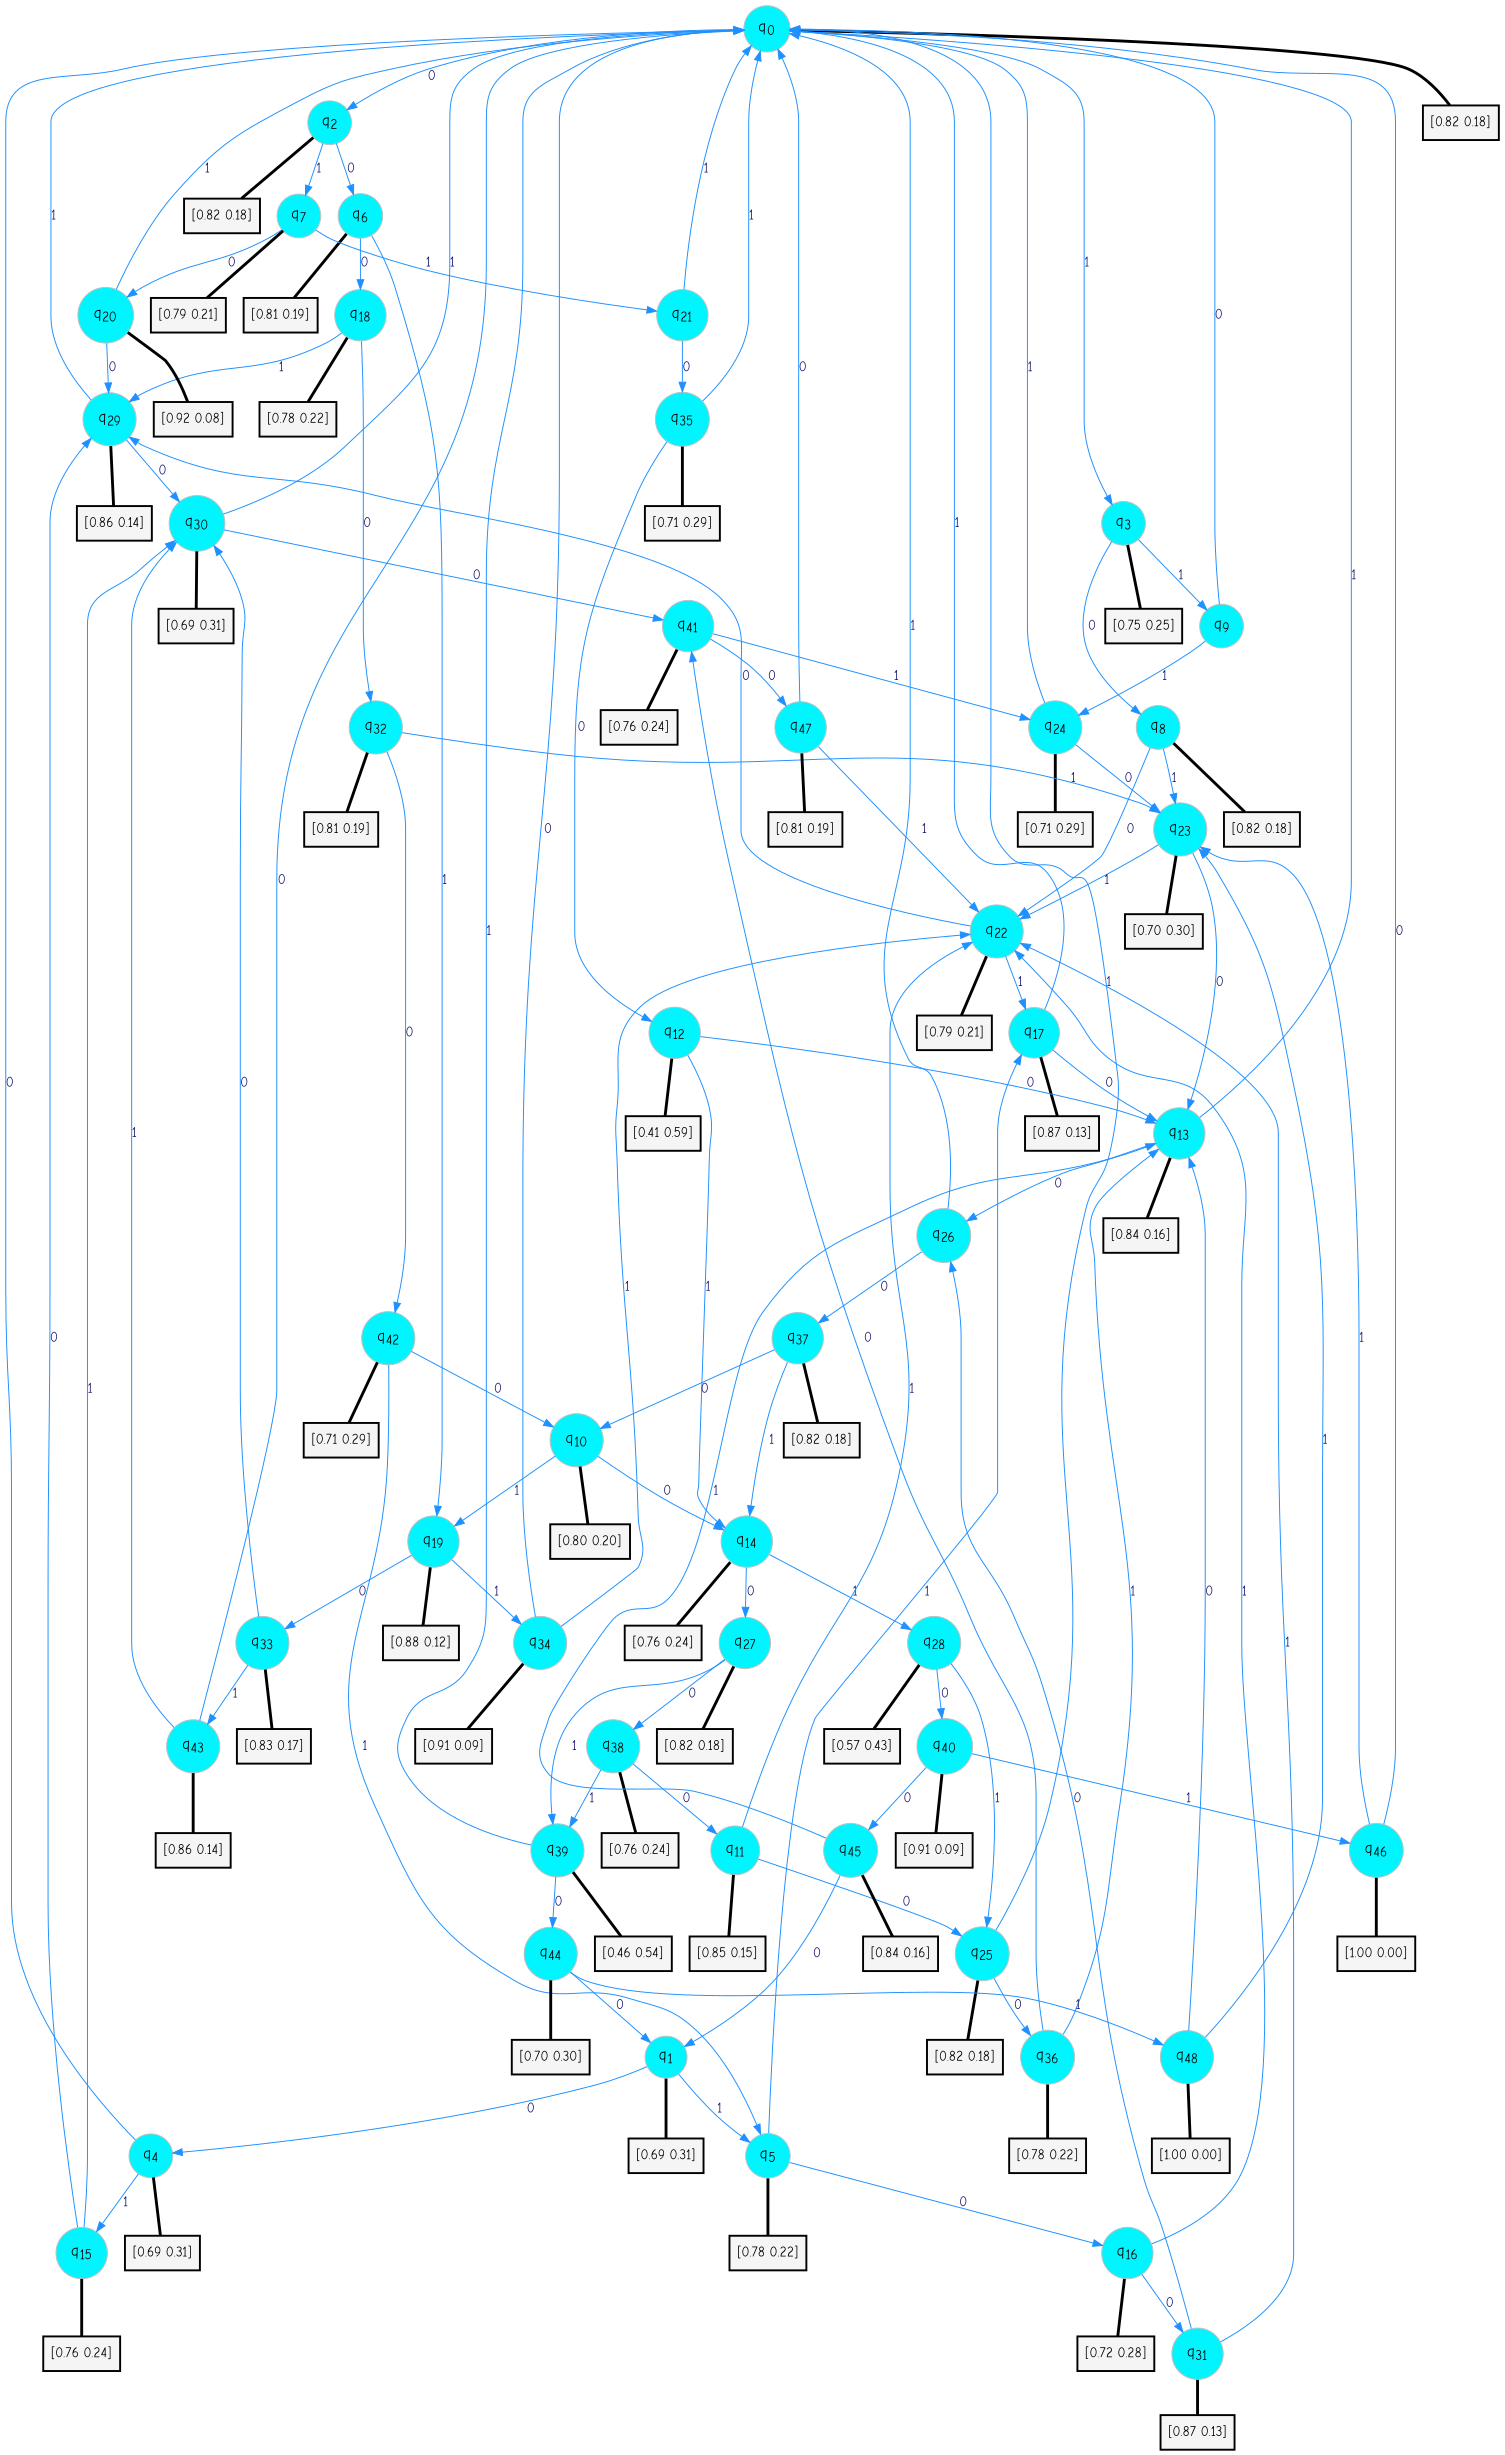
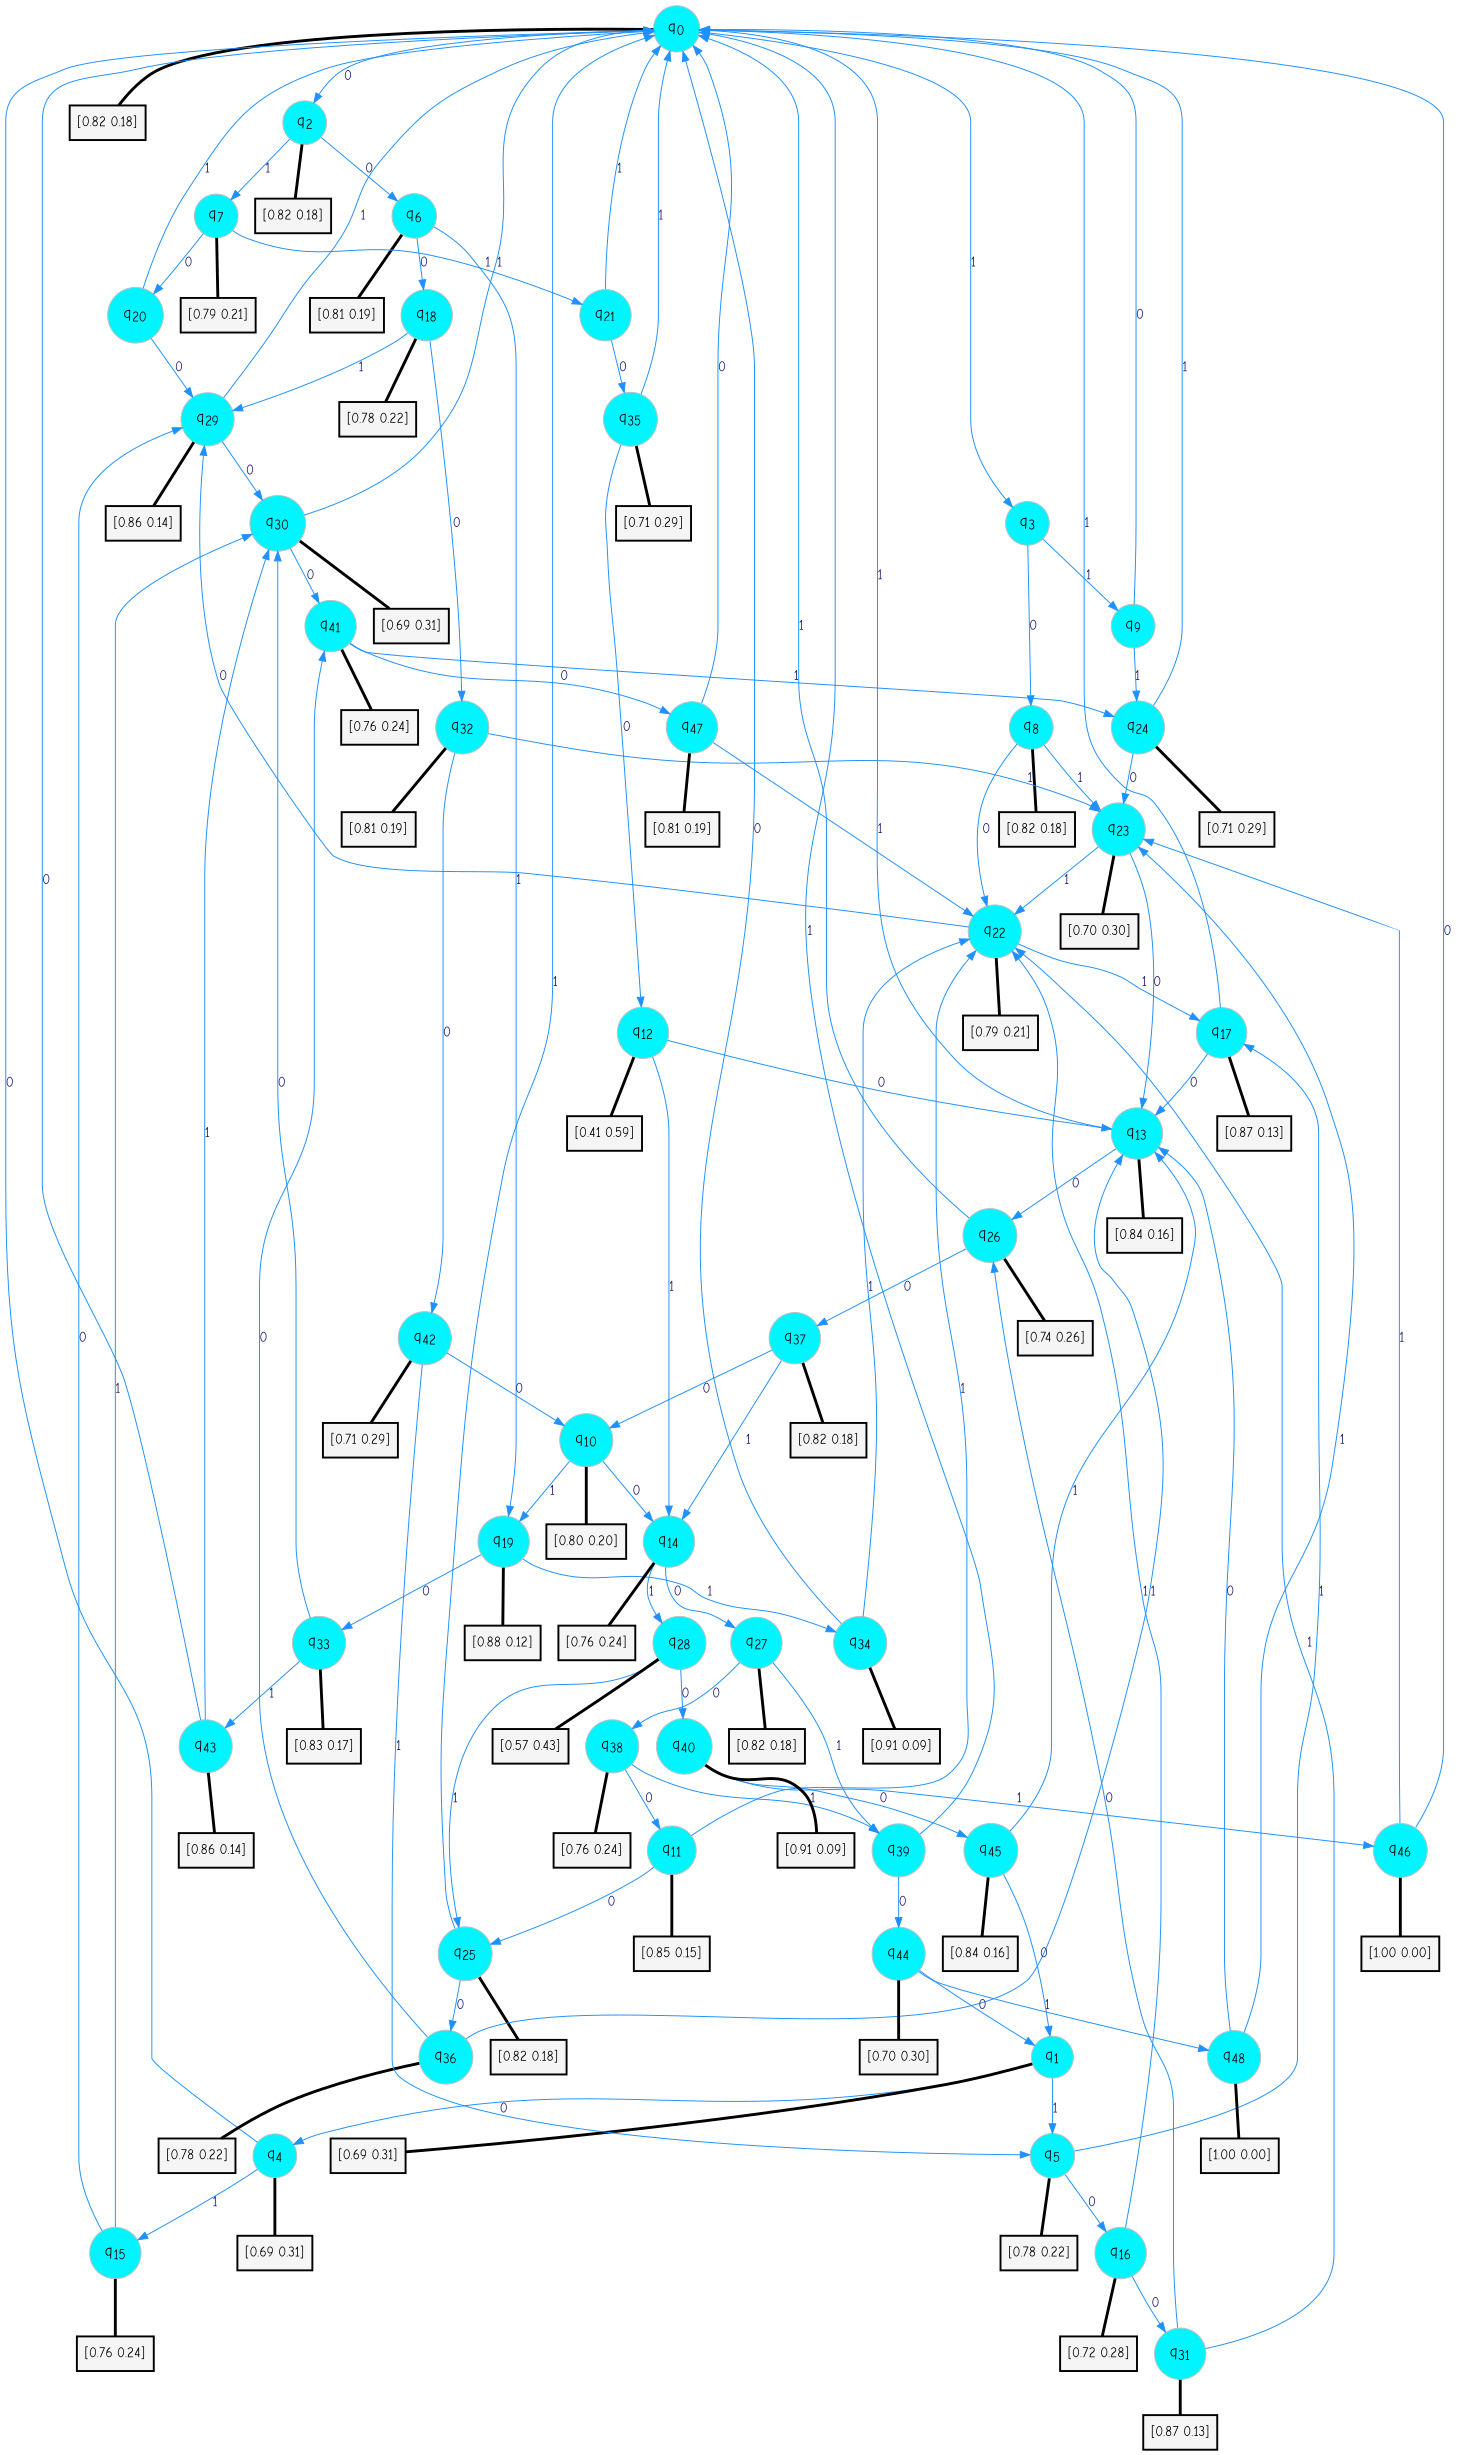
node "[0.92 0.08]": removed
node "[0.75 0.25]": removed
node "[0.74 0.26]": added
node "[0.46 0.54]": removed
